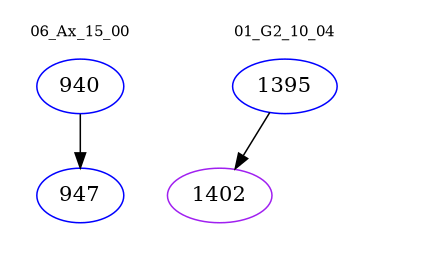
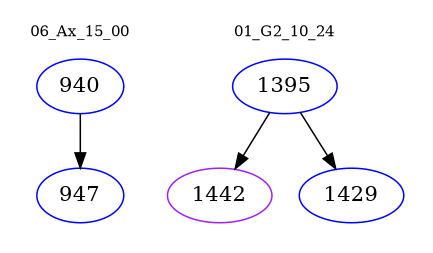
cluster "01_G2_10_04": label "01_G2_10_04" -> "01_G2_10_24"
node "1402": label "1402" -> "1442"
node "1429": added
